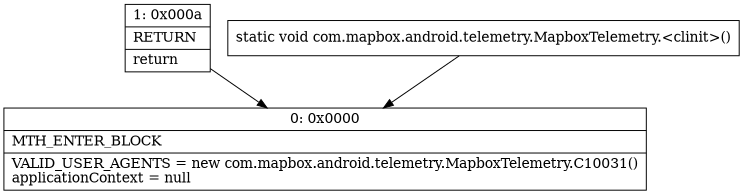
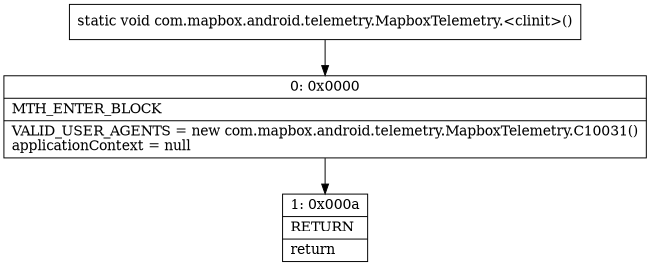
edge "1: 0x000a" -> "0: 0x0000": reversed
